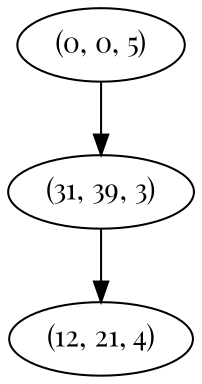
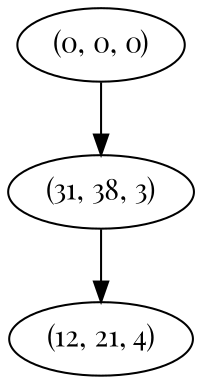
node "(0, 0, 5)": label "(0, 0, 5)" -> "(0, 0, 0)"
node "(31, 39, 3)": label "(31, 39, 3)" -> "(31, 38, 3)"
